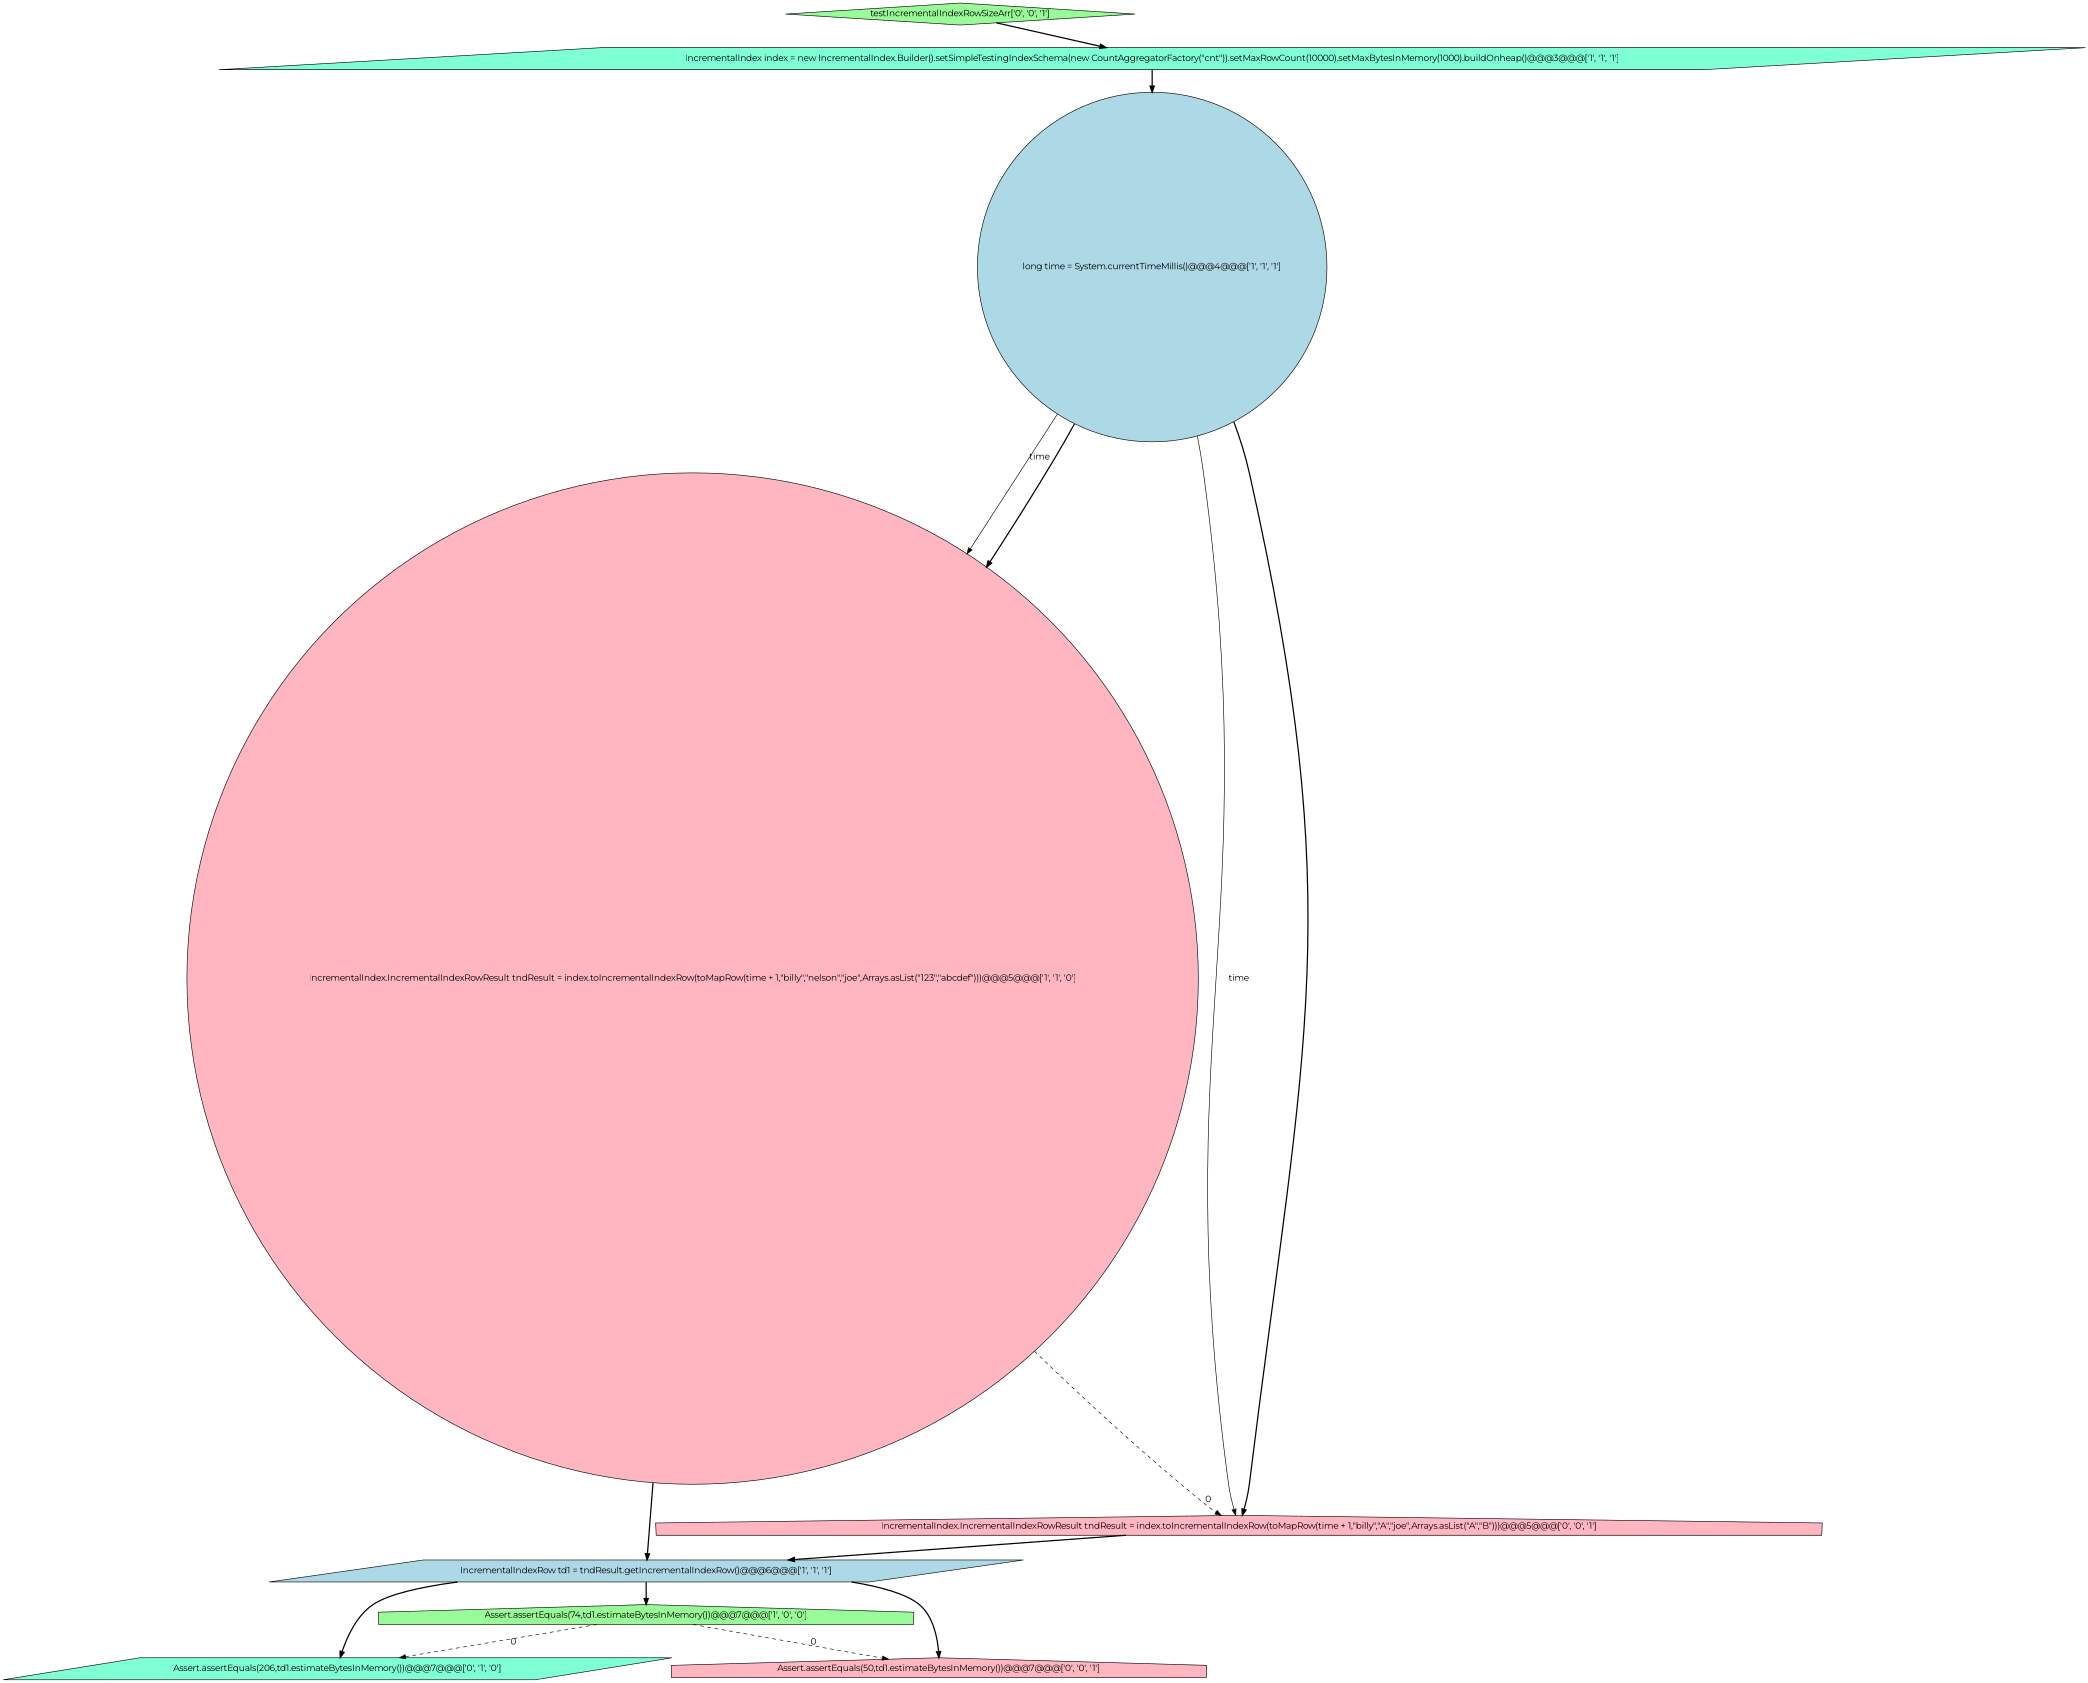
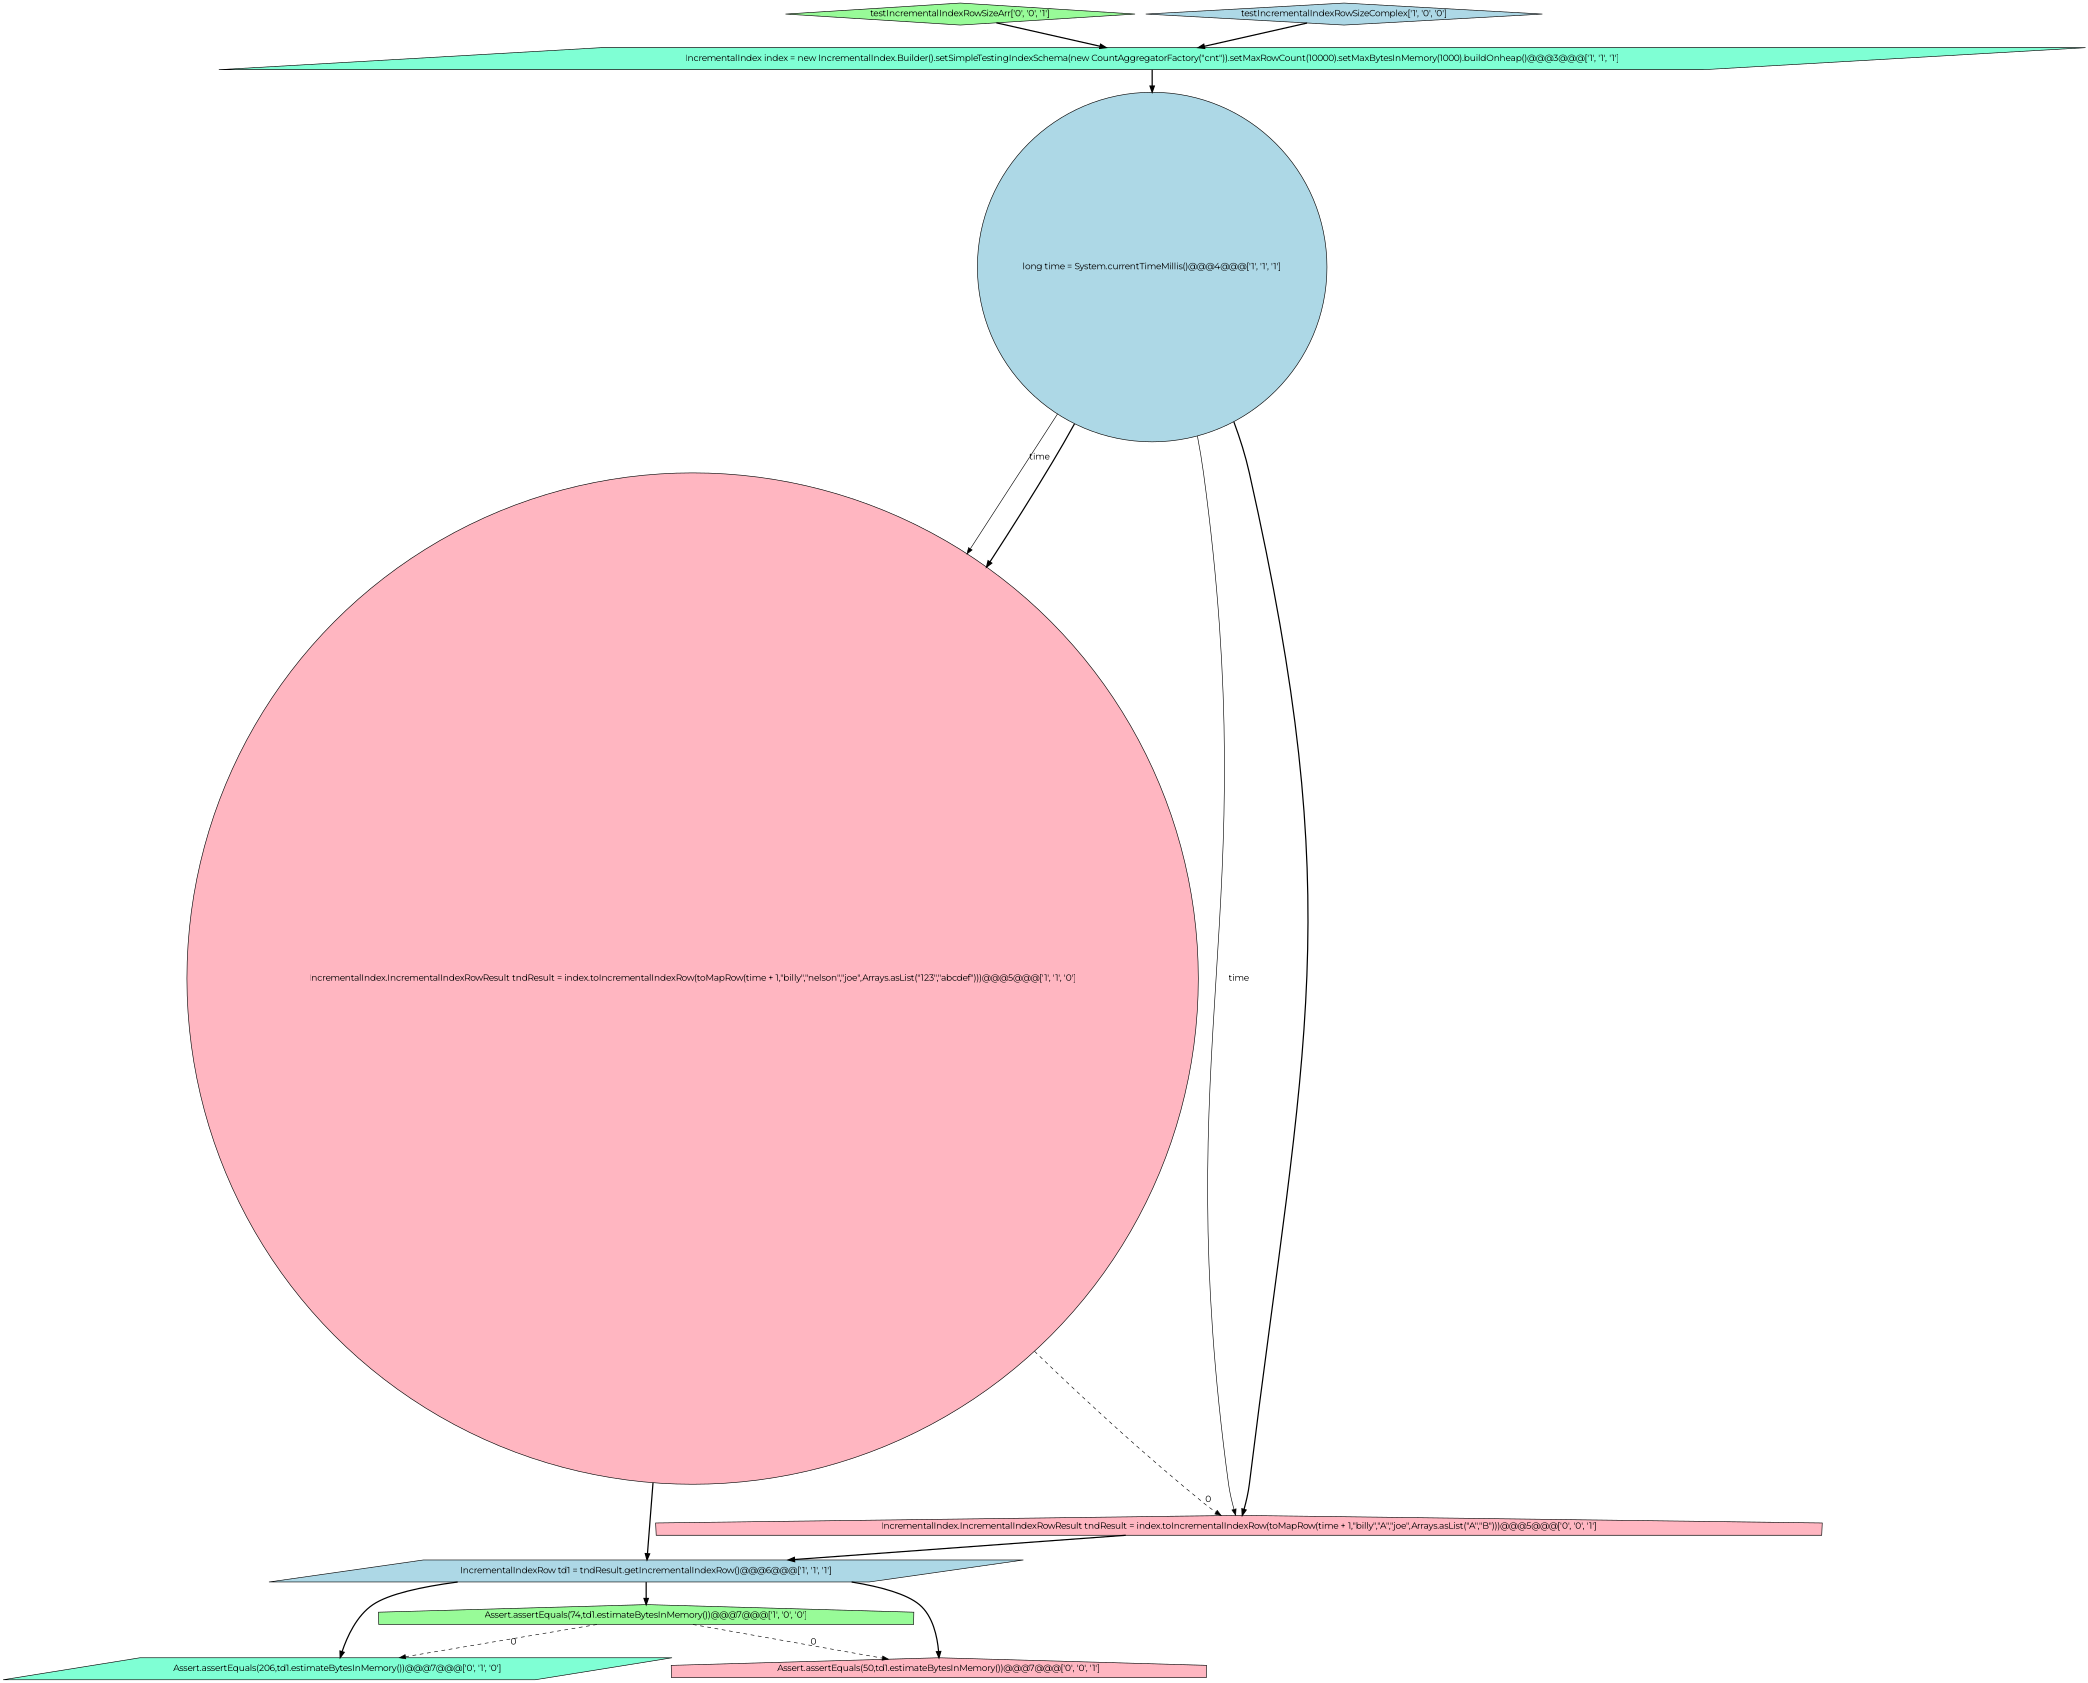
node "testIncrementalIndexRowSizeComplex['1', '0', '0']": added
